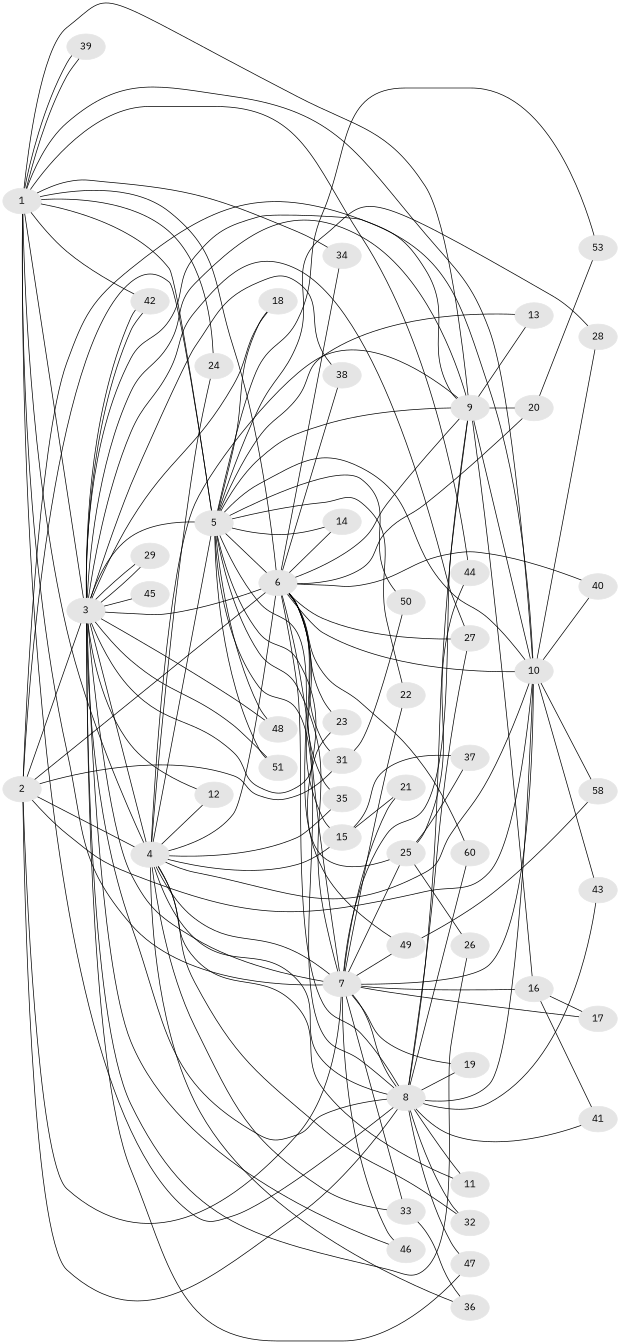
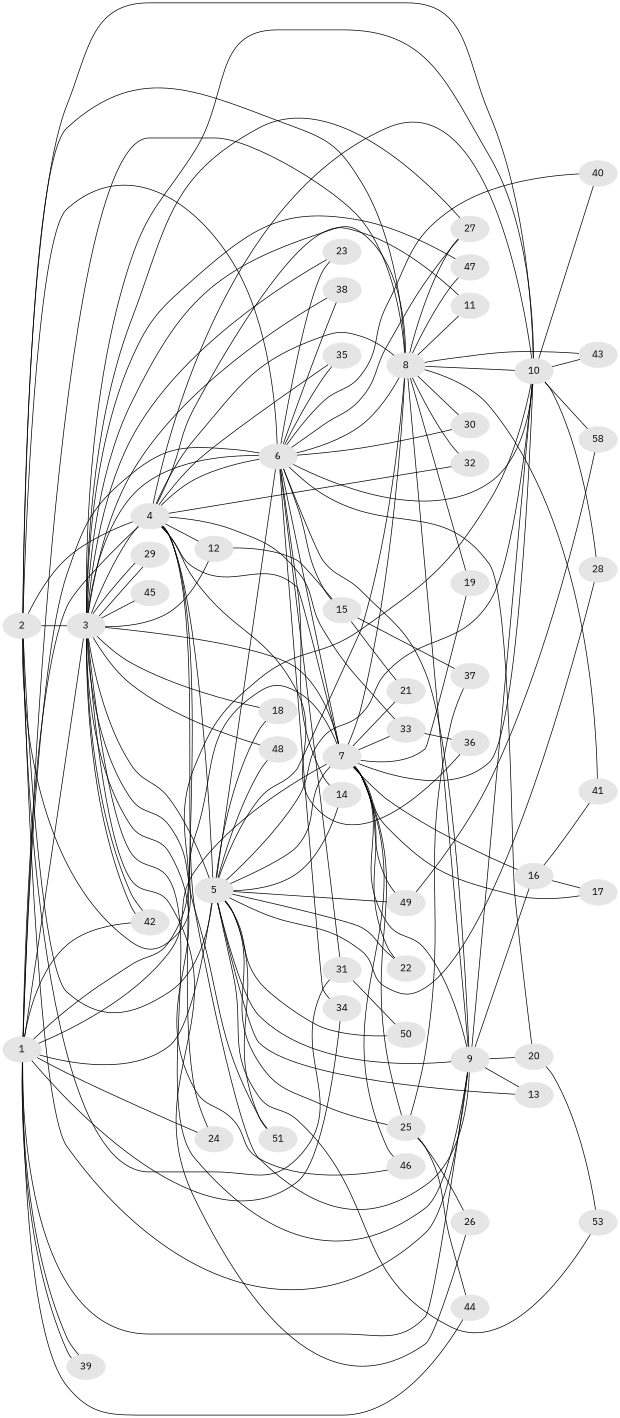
node "60": label "60" -> "30"
edge "15" -- "4": now "15" -- "12"
